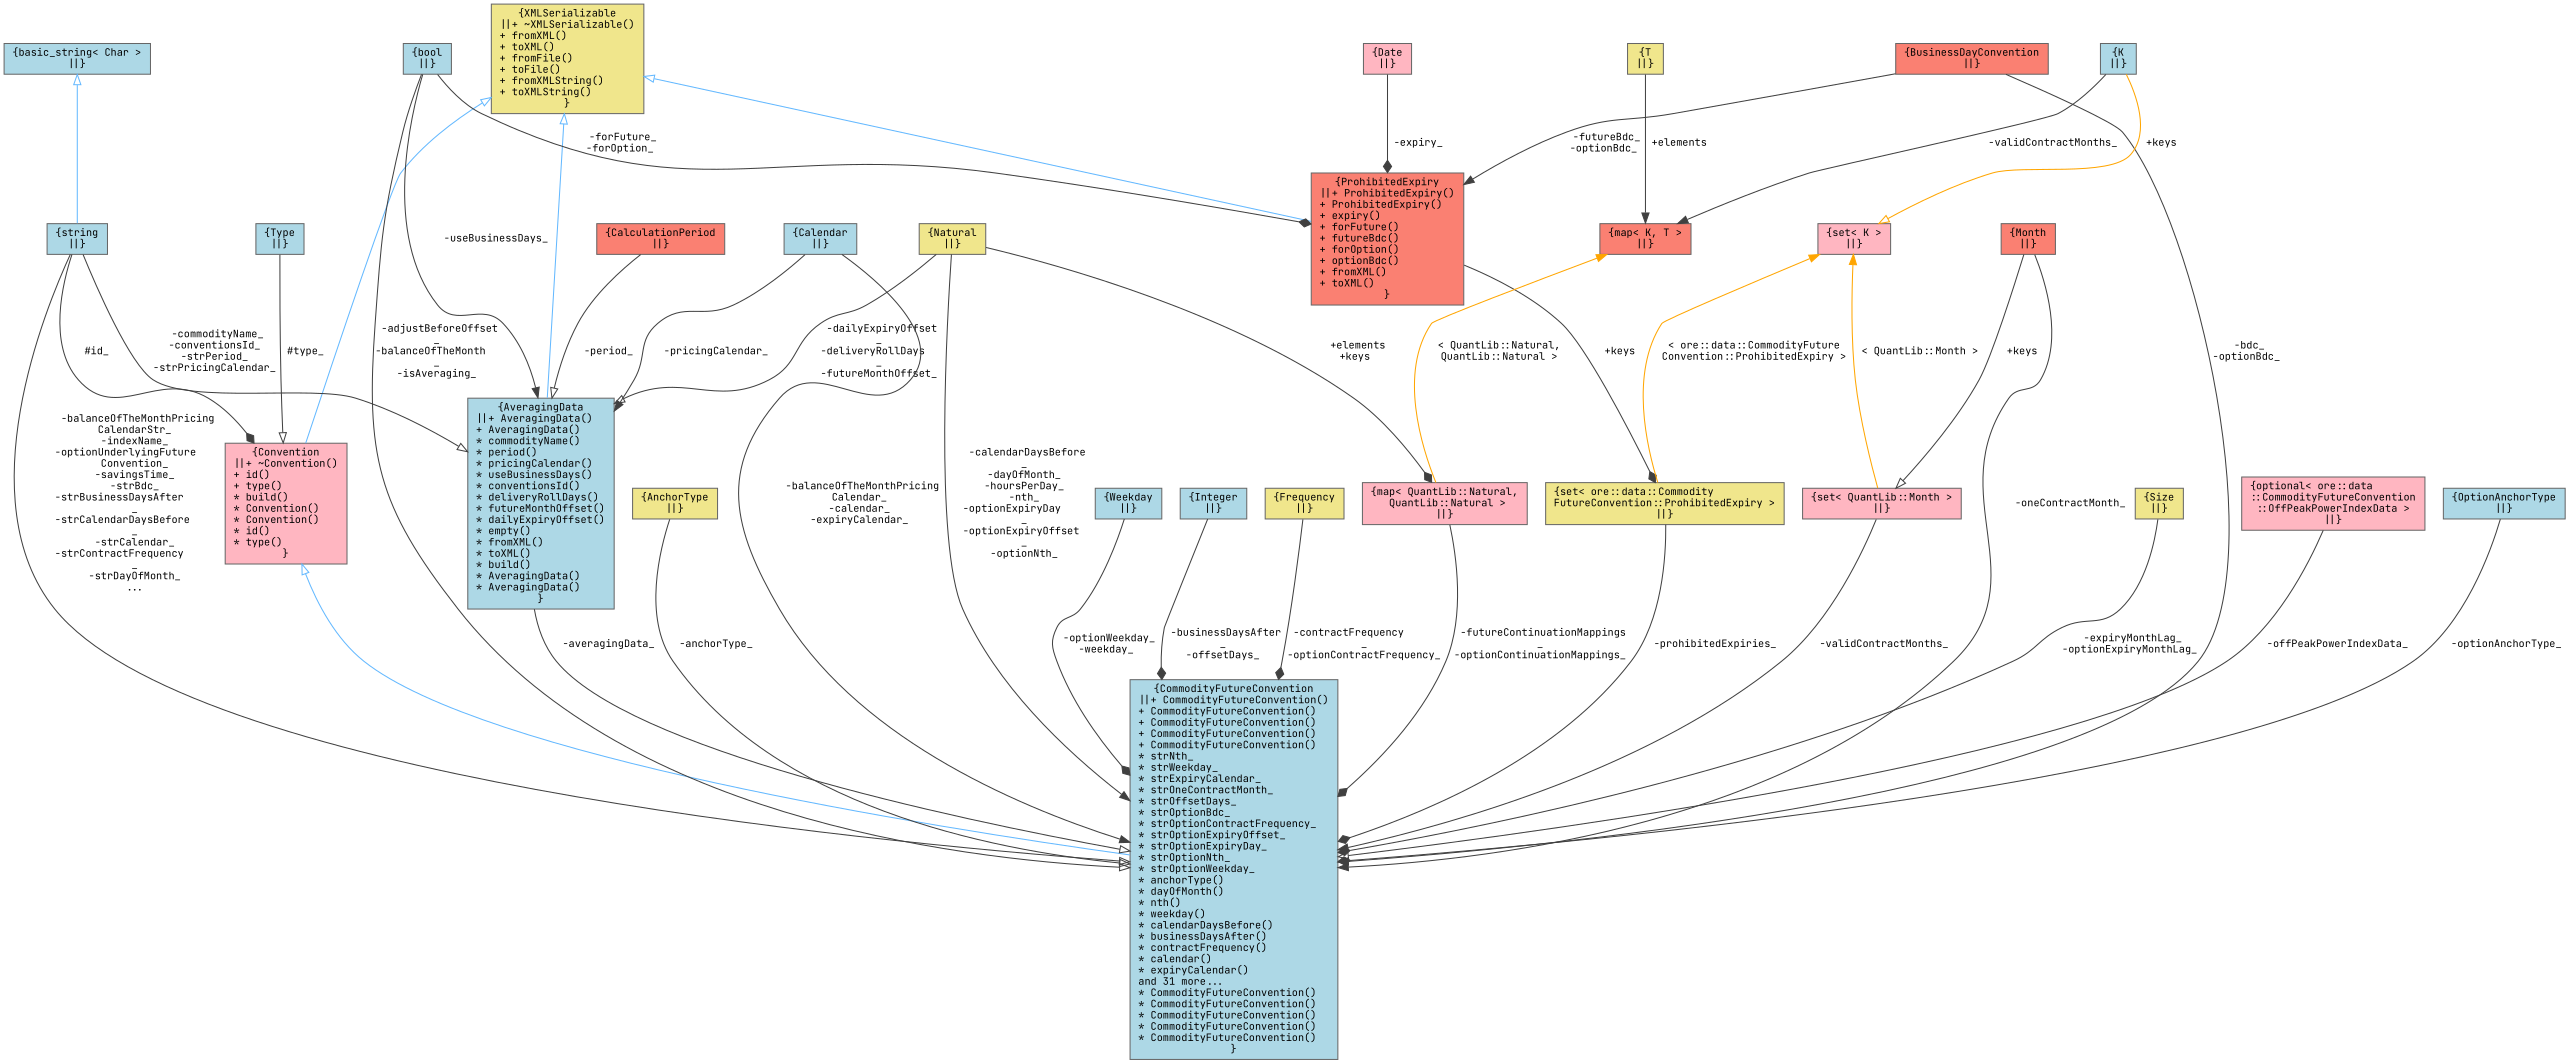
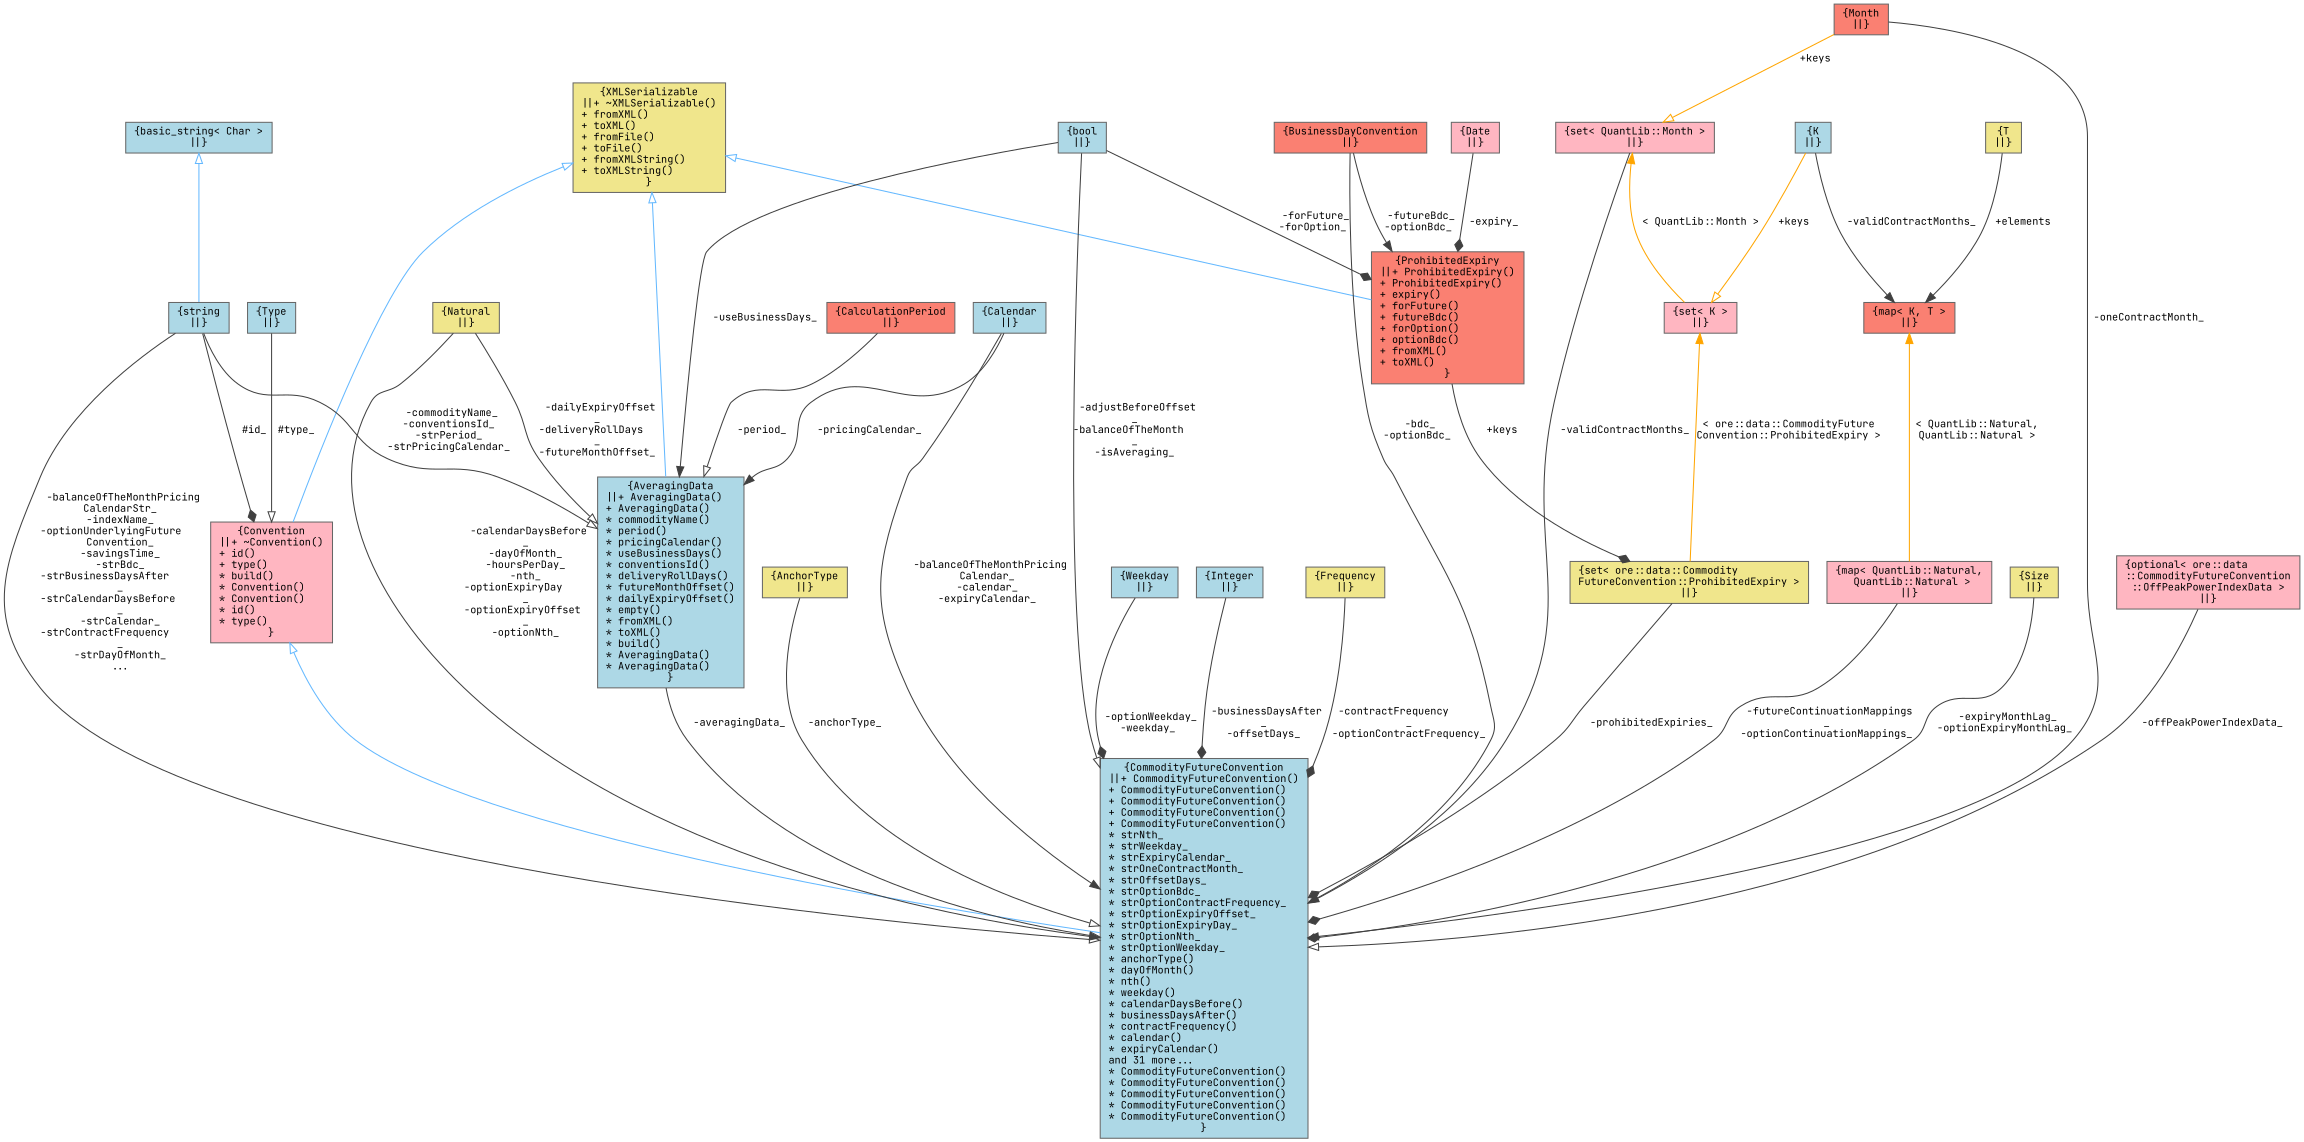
edge "{Natural ||}" -> "{map< QuantLib::Natural, QuantLib::Natural > ||}": removed, label "+elements +keys"
edge "{Month ||}" -> "{set< QuantLib::Month > ||}": color grey25 -> orange
edge "{set< QuantLib::Month > ||}" -> "{set< K > ||}": reversed
node "{OptionAnchorType ||}": removed
